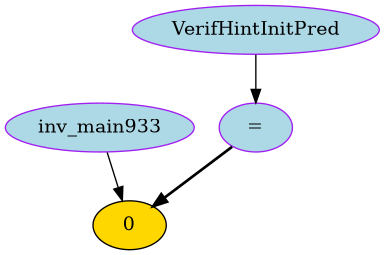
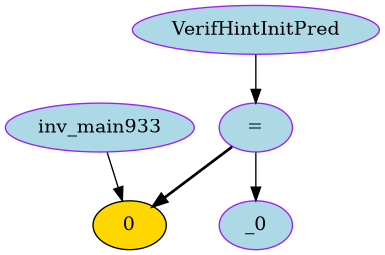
node "_0": added
